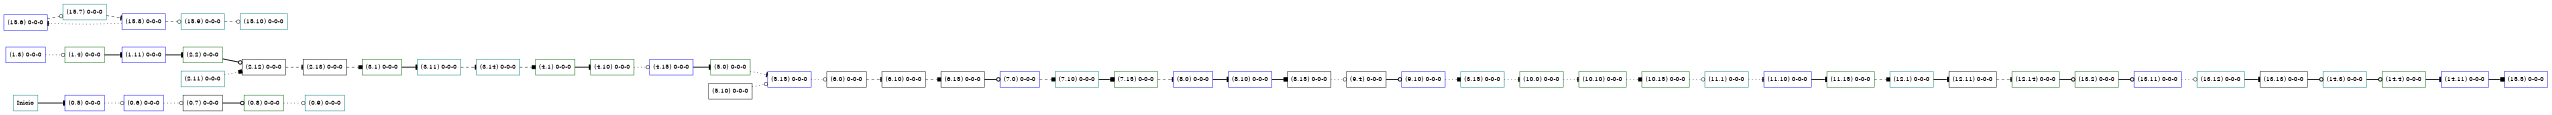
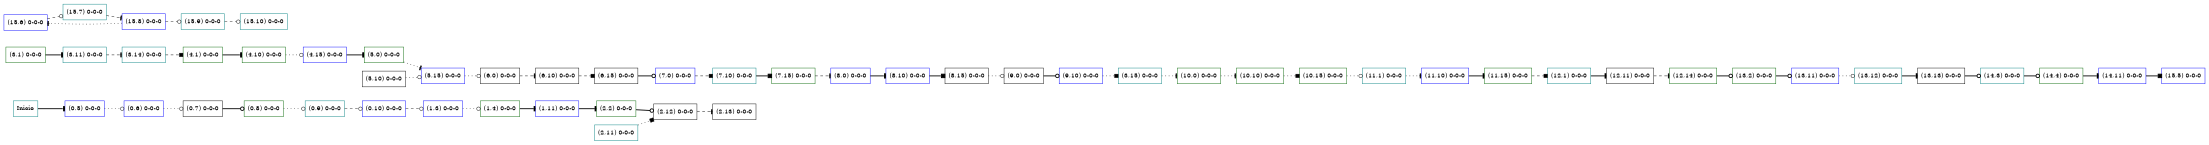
edge "(2,13) 0-0-0" -> "(3,1) 0-0-0": removed
node "(9,4) 0-0-0": label "(9,4) 0-0-0" -> "(9,0) 0-0-0"
node "(0,10) 0-0-0": added
